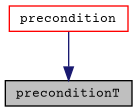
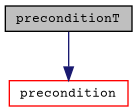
edge "precondition" -> "preconditionT": reversed
